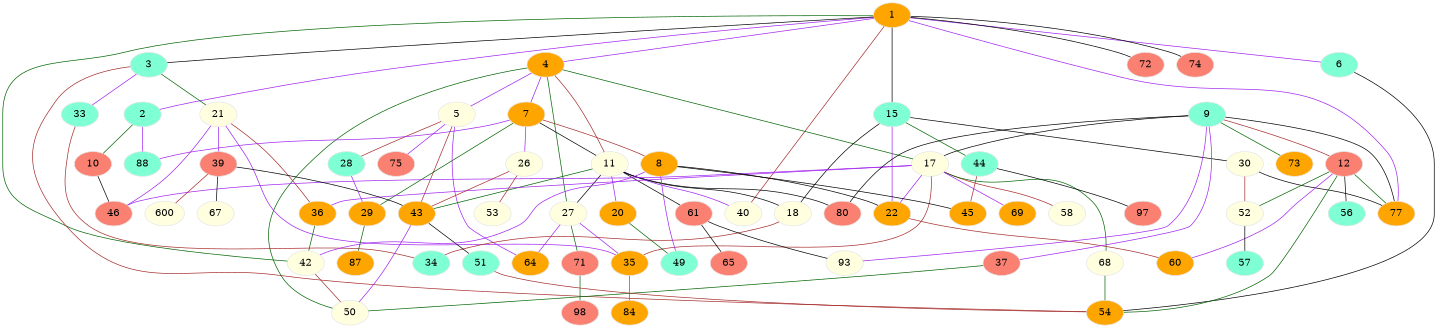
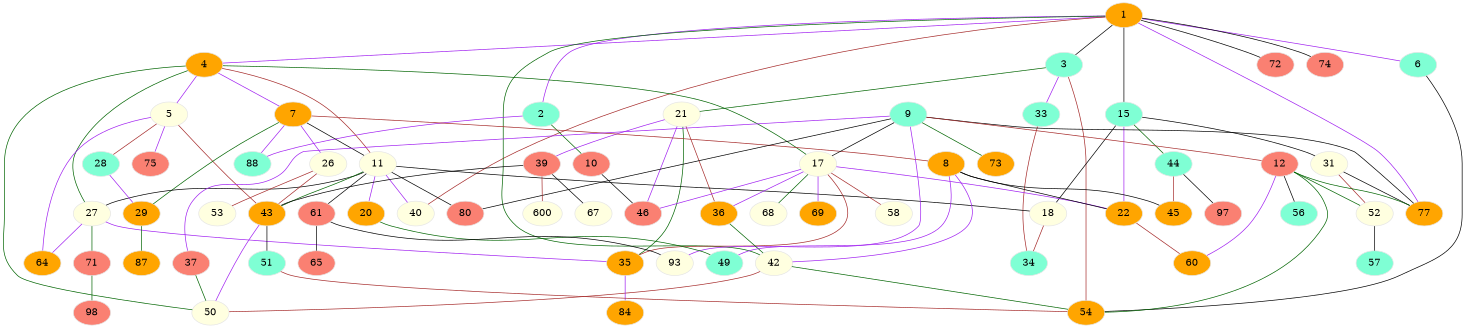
node "30": label "30" -> "31"
edge "21" -- "35": color purple -> darkgreen
edge "68" -- "54": now "42" -- "54"
